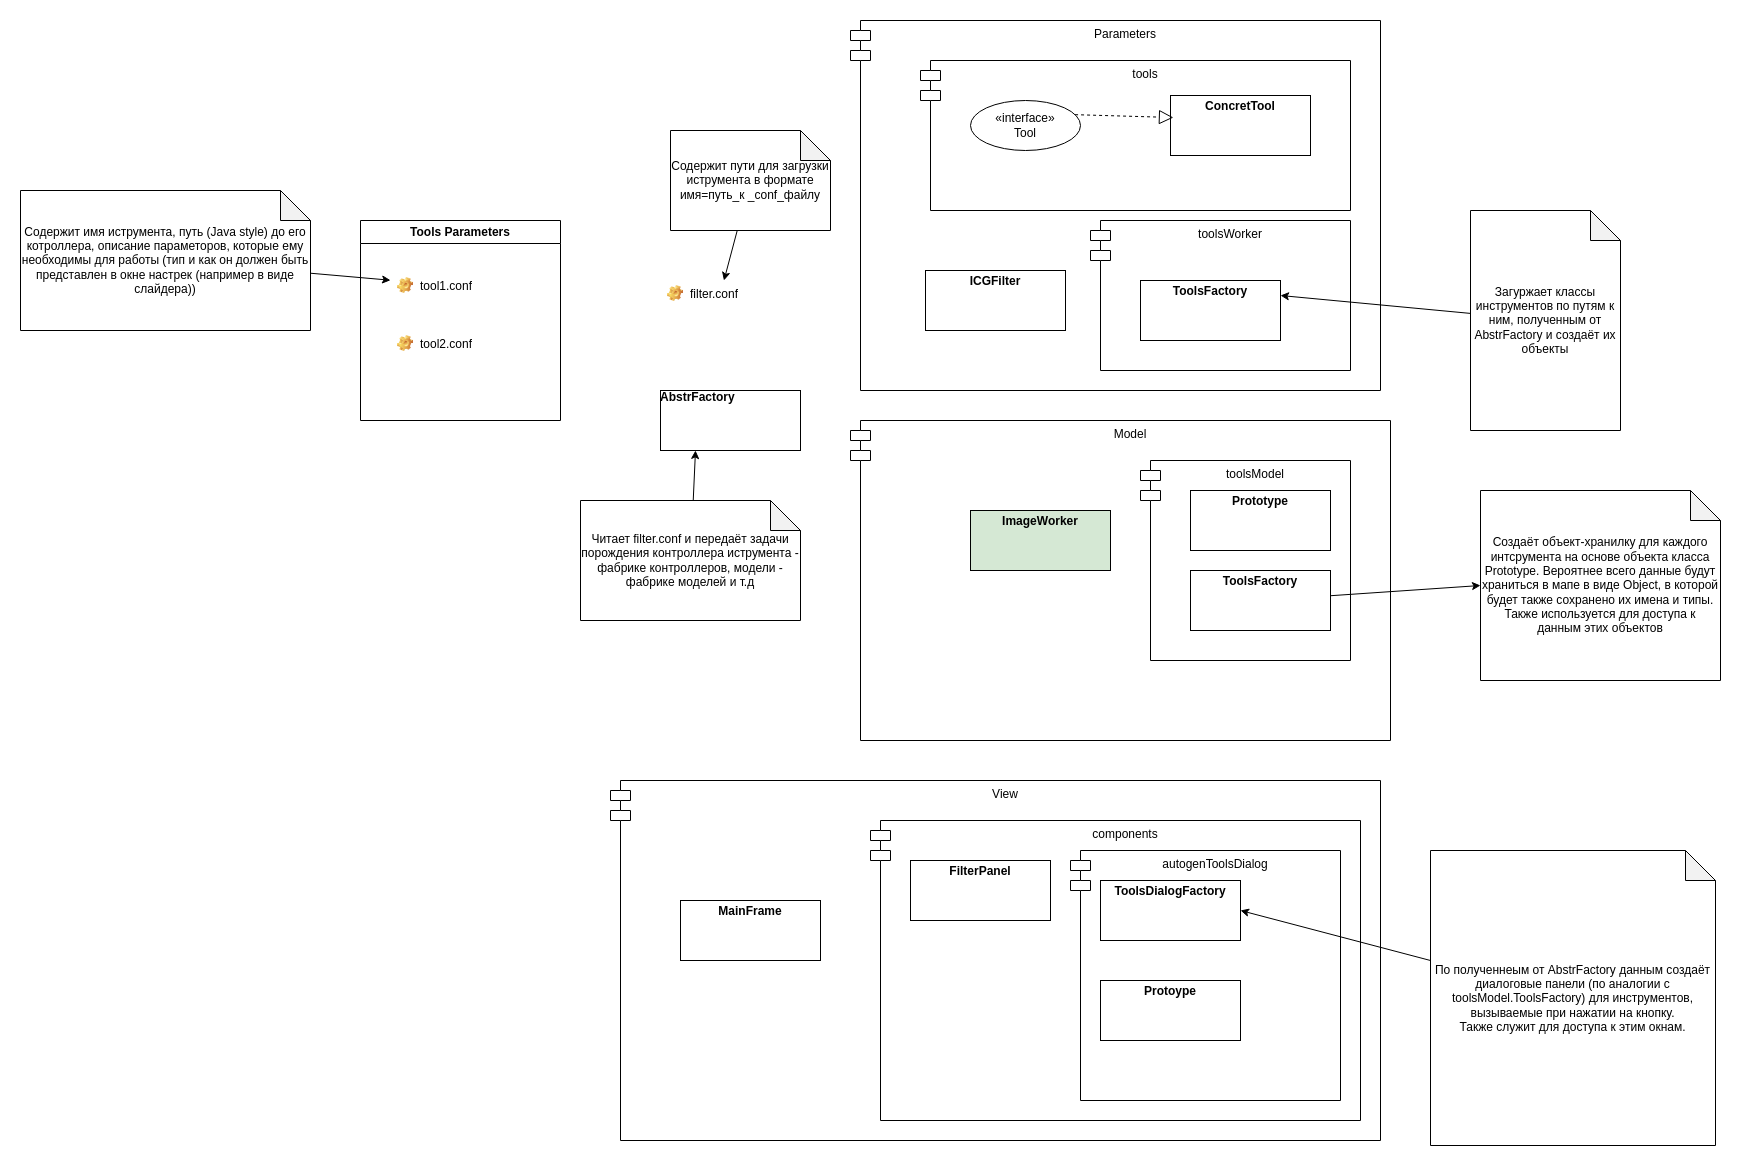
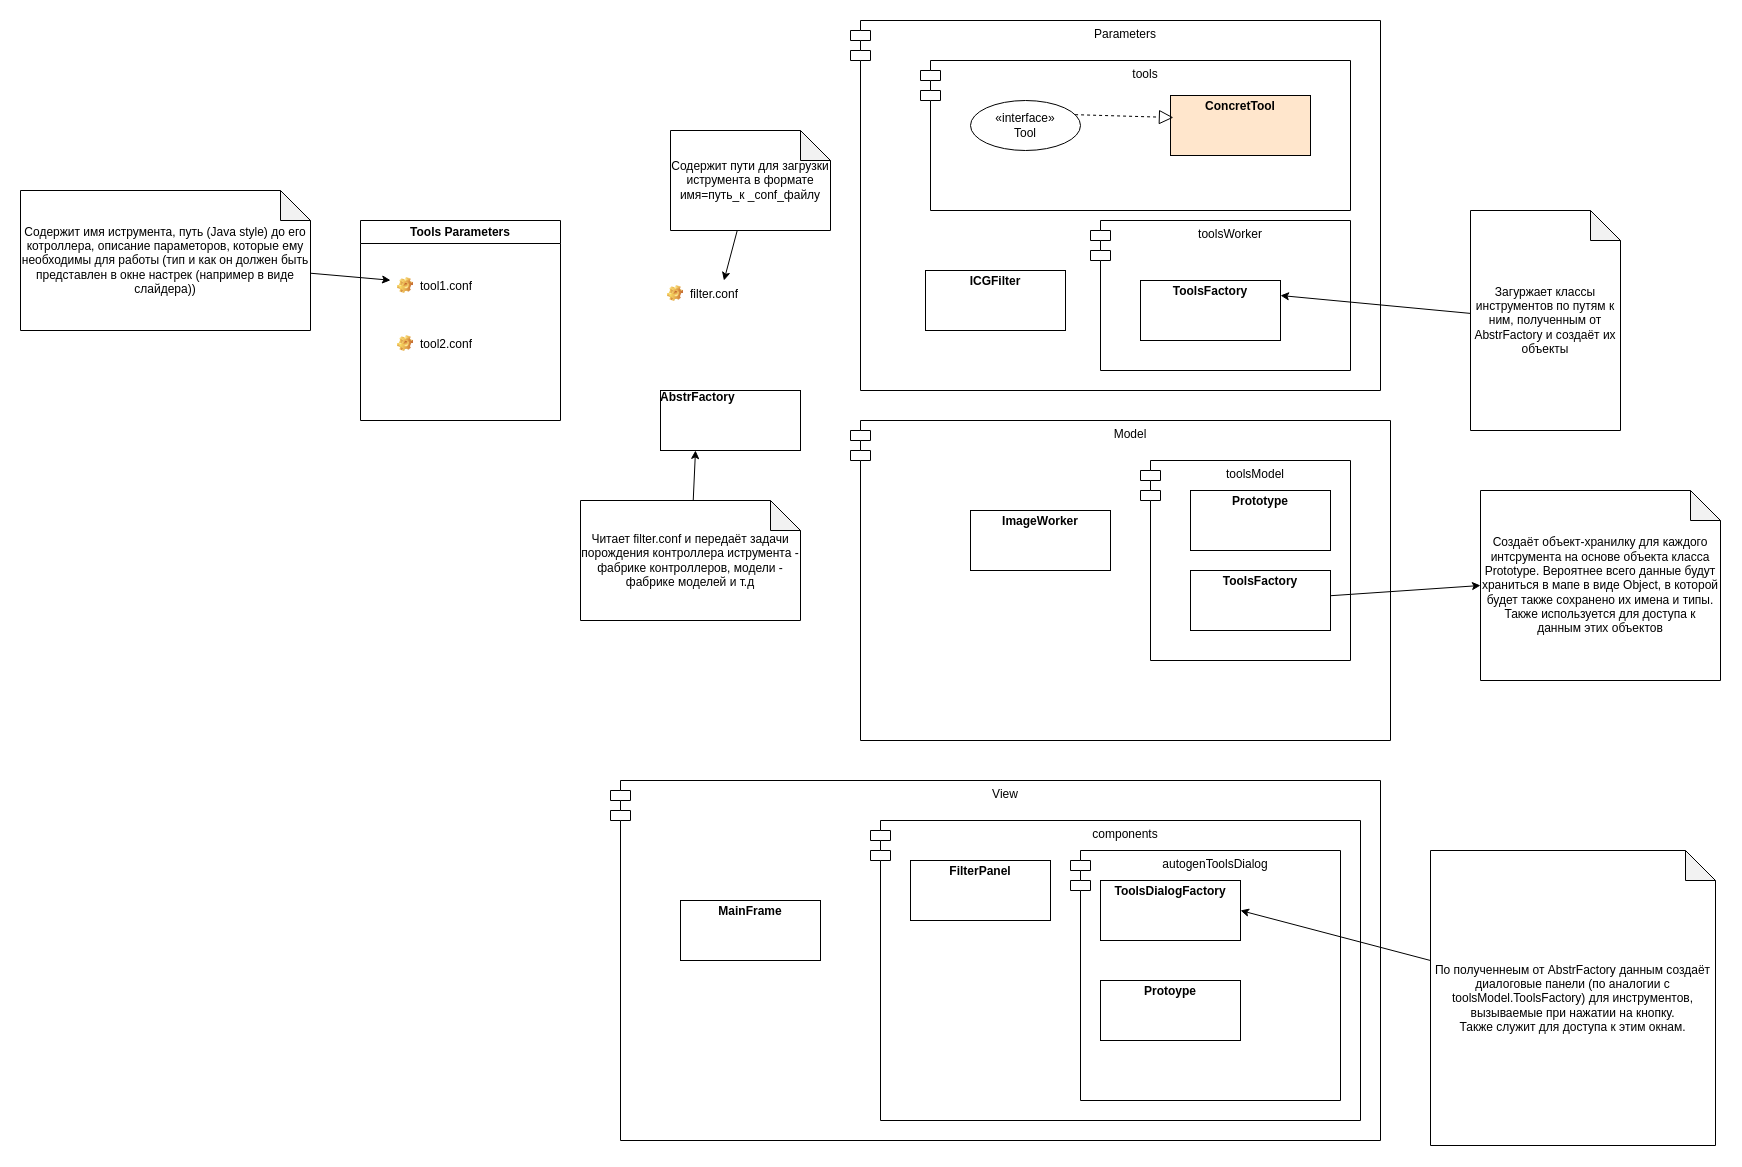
node "ConcretTool": fillcolor #ffffff -> #ffe6cc
node "ImageWorker": fillcolor #d5e8d4 -> #ffffff
